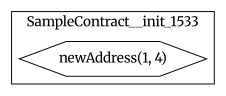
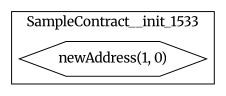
node "newAddress(1, 4)": label "newAddress(1, 4)" -> "newAddress(1, 0)"
